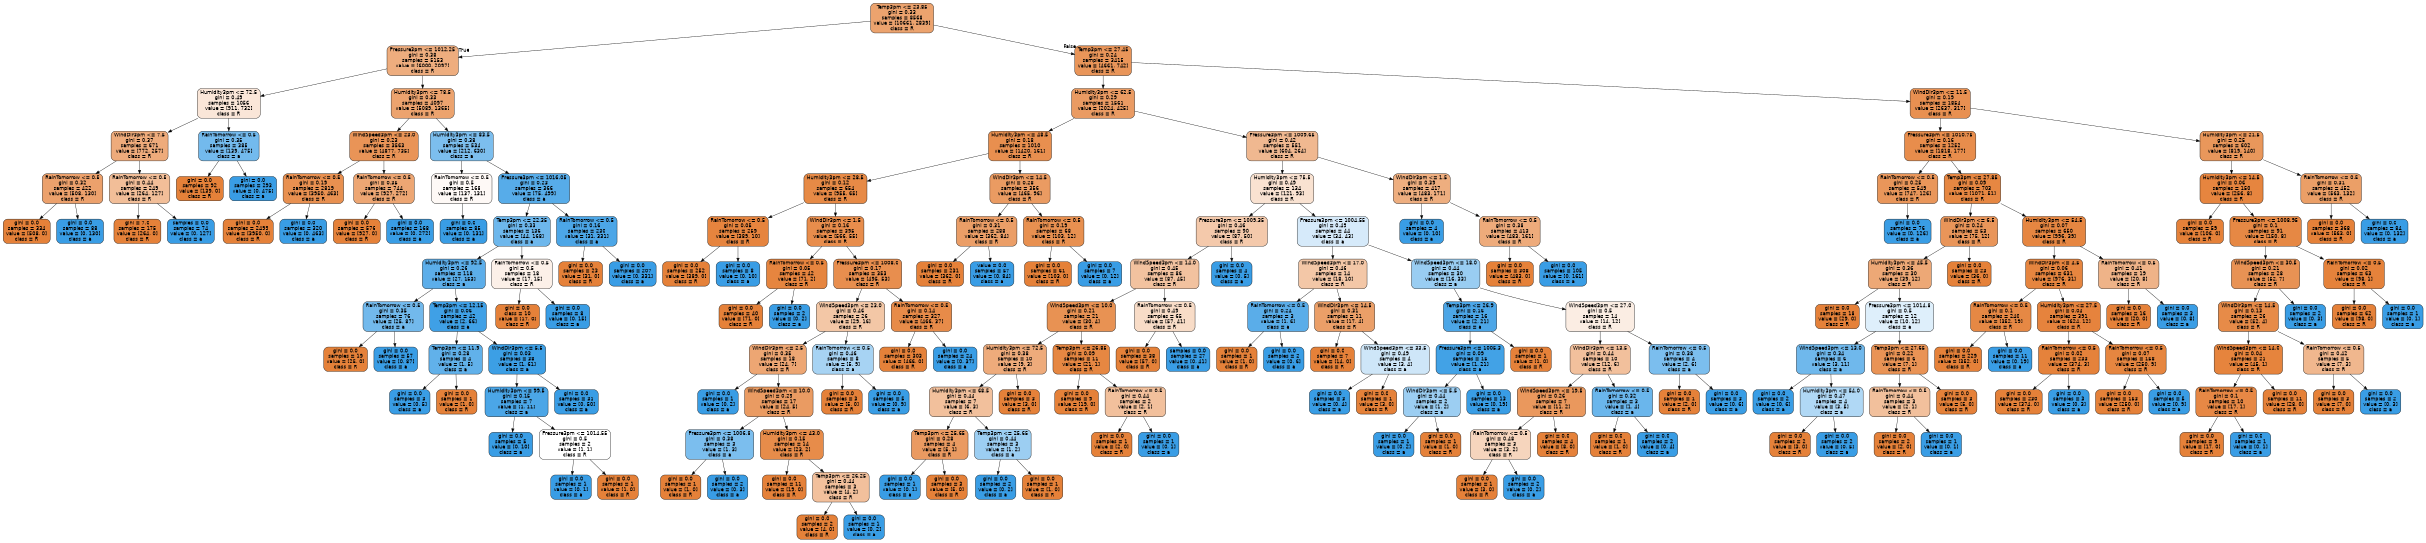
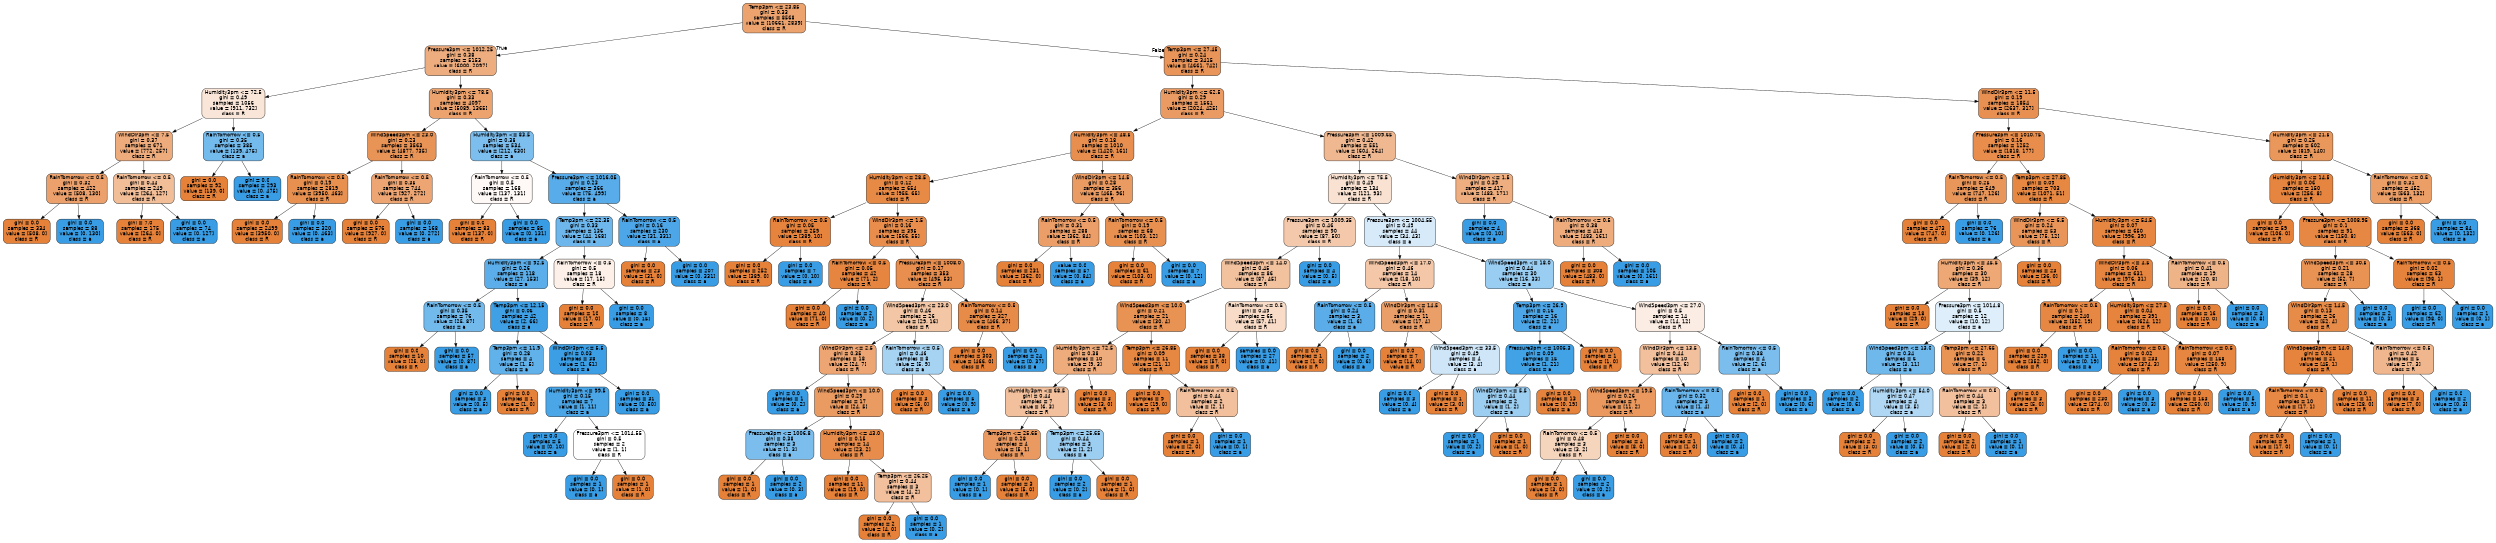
node "samples = 0.0 samples = 74 value = [0, 127] class = a": label "samples = 0.0 samples = 74 value = [0, 127] class = a" -> "gini = 0.0 samples = 74 value = [0, 127] class = a"
node "gini = 0.0 samples = 83 value = [137, 0] class = R": added
node "gini = 0.0 samples = 473 value = [747, 0] class = R": added
node "gini = 0.0 samples = 8 value = [0, 10] class = a": label "gini = 0.0 samples = 8 value = [0, 10] class = a" -> "gini = 0.0 samples = 7 value = [0, 10] class = a"
node "gini = 0.0 class = 10 value = [17, 0] class = R": label "gini = 0.0 class = 10 value = [17, 0] class = R" -> "gini = 0.0 samples = 10 value = [17, 0] class = R"
node "gini = 0.0 samples = 62 value = [98, 0] class = R": fillcolor #e58139 -> #399de5
node "gini = 0.0 samples = 19 value = [25, 0] class = R": label "gini = 0.0 samples = 19 value = [25, 0] class = R" -> "gini = 0.0 samples = 10 value = [25, 0] class = R"
node "gini = 0.0 samples = 7 value = [14, 0] class = R": label "gini = 0.0 samples = 7 value = [14, 0] class = R" -> "gini = 0.0 samples = 7 value = [14, 0] value = R"
node "gini = 0.0 samples = 13 value = [0, 19] class = a": fillcolor #399de5 -> #e5823b
